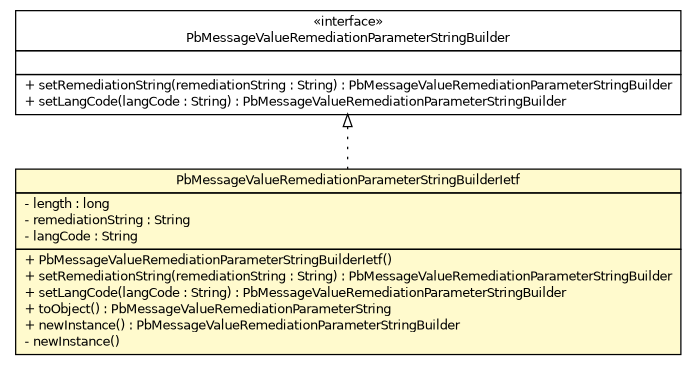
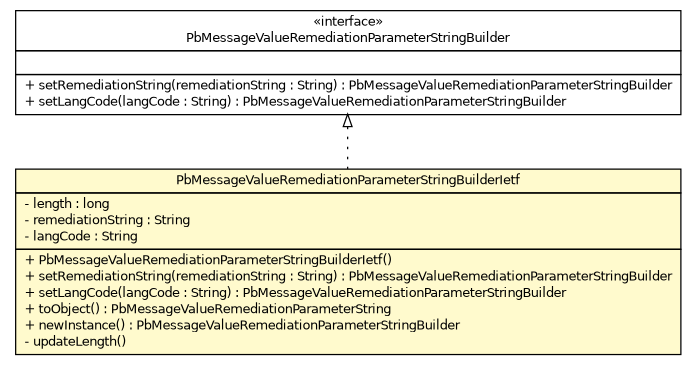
node "PbMessageValueRemediationParameterStringBuilderIetf": text "- newInstance()" -> "- updateLength()"
